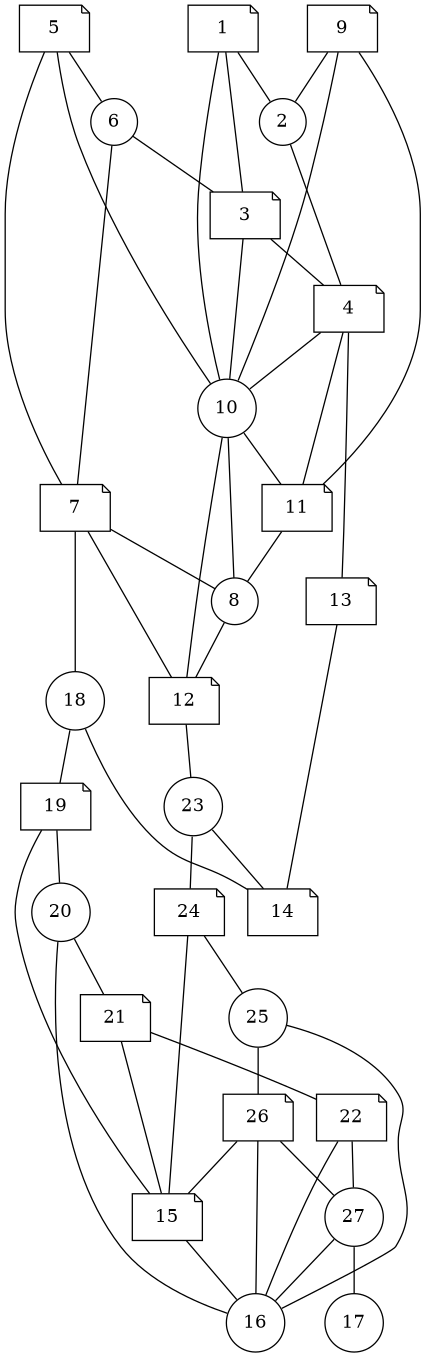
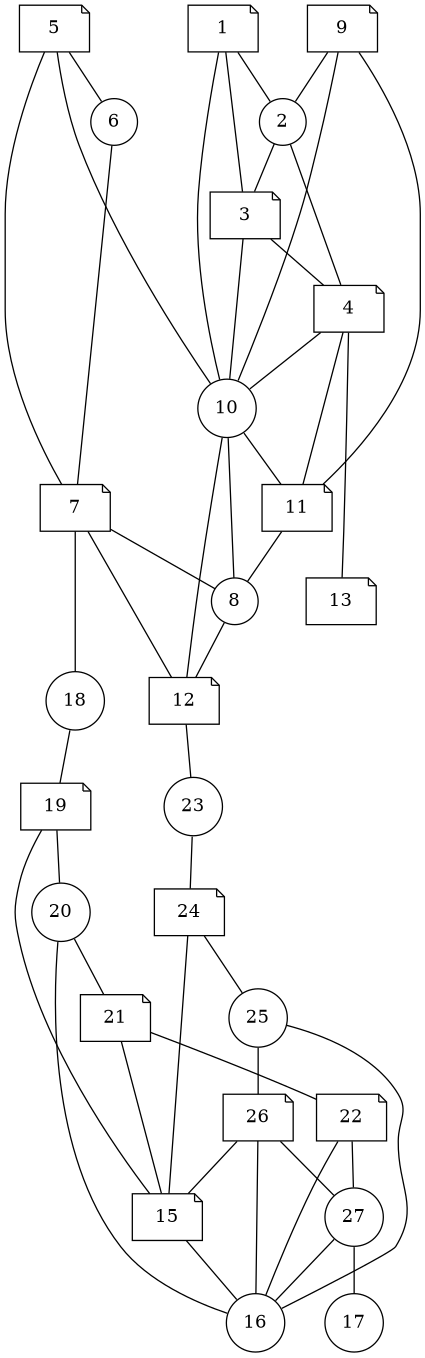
edge "6" -- "3": now "2" -- "3"
node "14": removed
